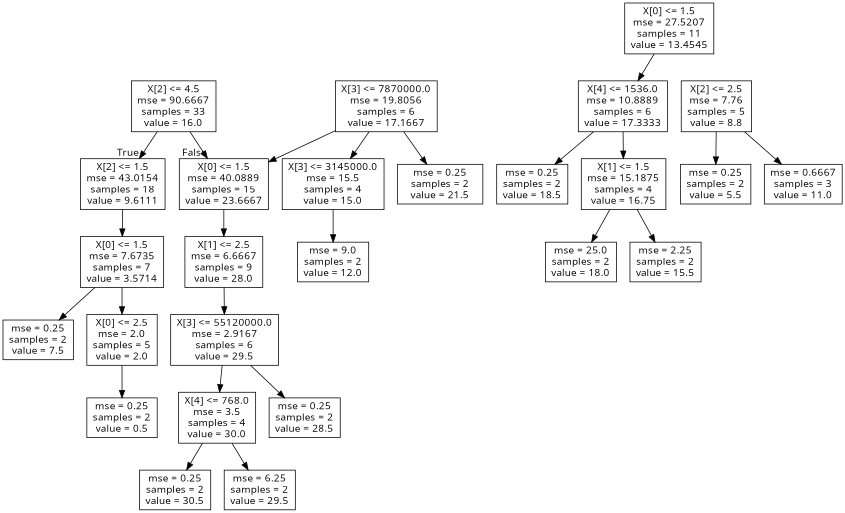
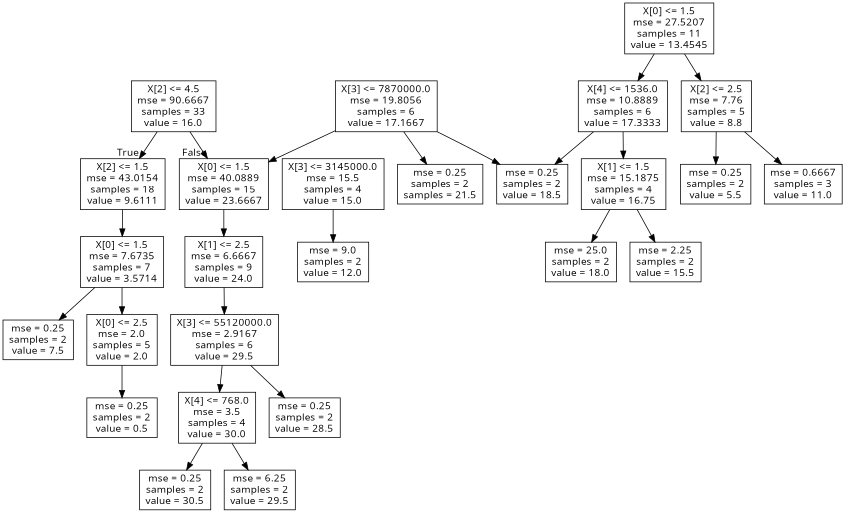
edge "X[0] <= 1.5 mse = 27.5207 samples = 11 value = 13.4545" -> "X[2] <= 2.5 mse = 7.76 samples = 5 value = 8.8": added
edge "X[3] <= 7870000.0 mse = 19.8056 samples = 6 value = 17.1667" -> "X[3] <= 3145000.0 mse = 15.5 samples = 4 value = 15.0": now "X[3] <= 7870000.0 mse = 19.8056 samples = 6 value = 17.1667" -> "mse = 0.25 samples = 2 value = 18.5"
node "mse = 0.25 samples = 2 value = 21.5": label "mse = 0.25 samples = 2 value = 21.5" -> "mse = 0.25 samples = 2 samples = 21.5"
node "X[1] <= 2.5 mse = 6.6667 samples = 9 value = 28.0": label "X[1] <= 2.5 mse = 6.6667 samples = 9 value = 28.0" -> "X[1] <= 2.5 mse = 6.6667 samples = 9 value = 24.0"
